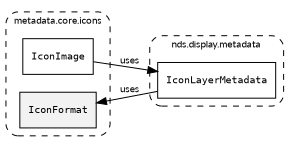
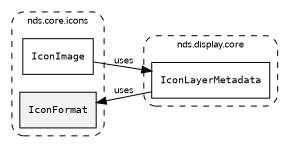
cluster "metadata.core.icons": label "metadata.core.icons" -> "nds.core.icons"
cluster "nds.display.metadata": label "nds.display.metadata" -> "nds.display.core"
